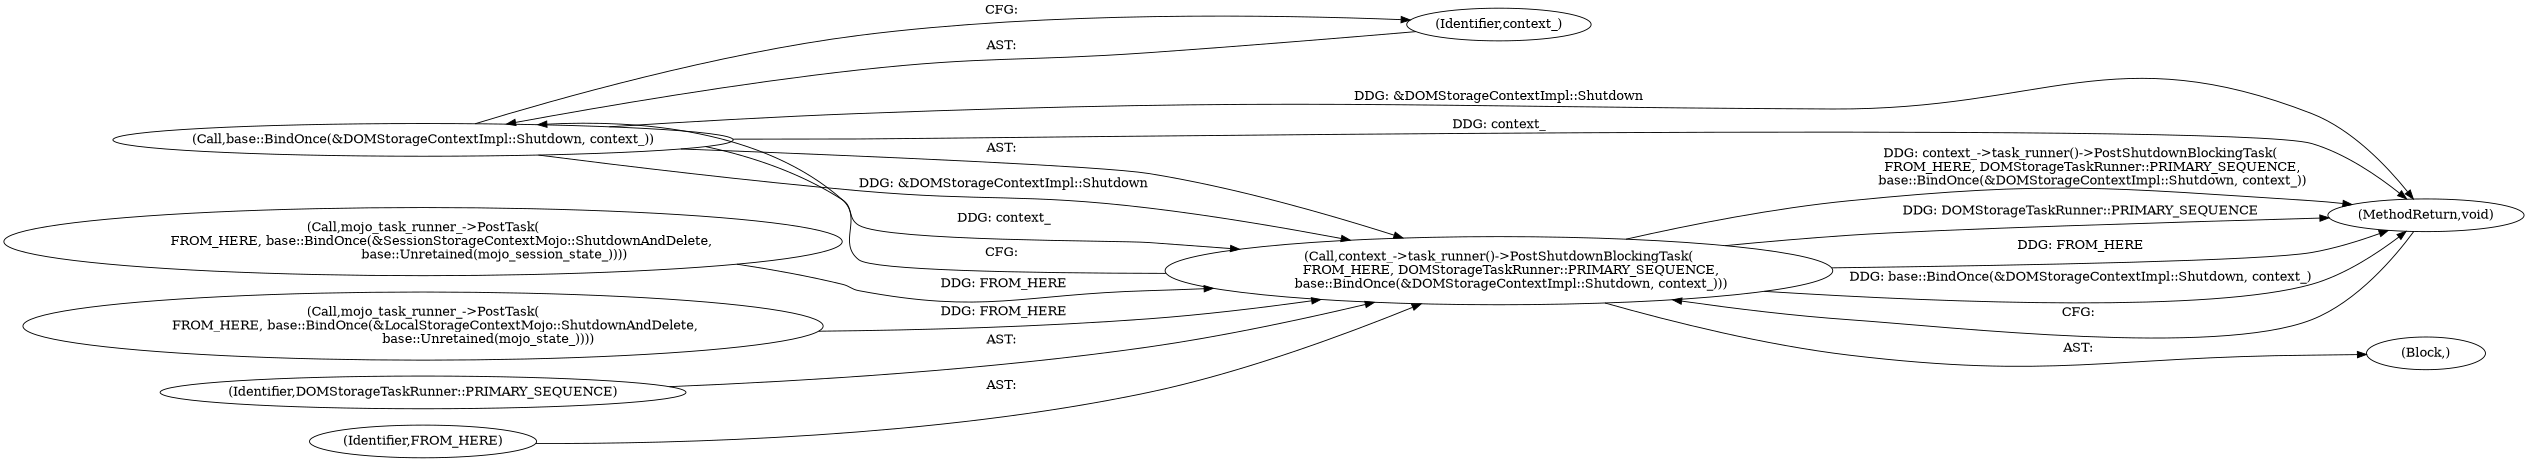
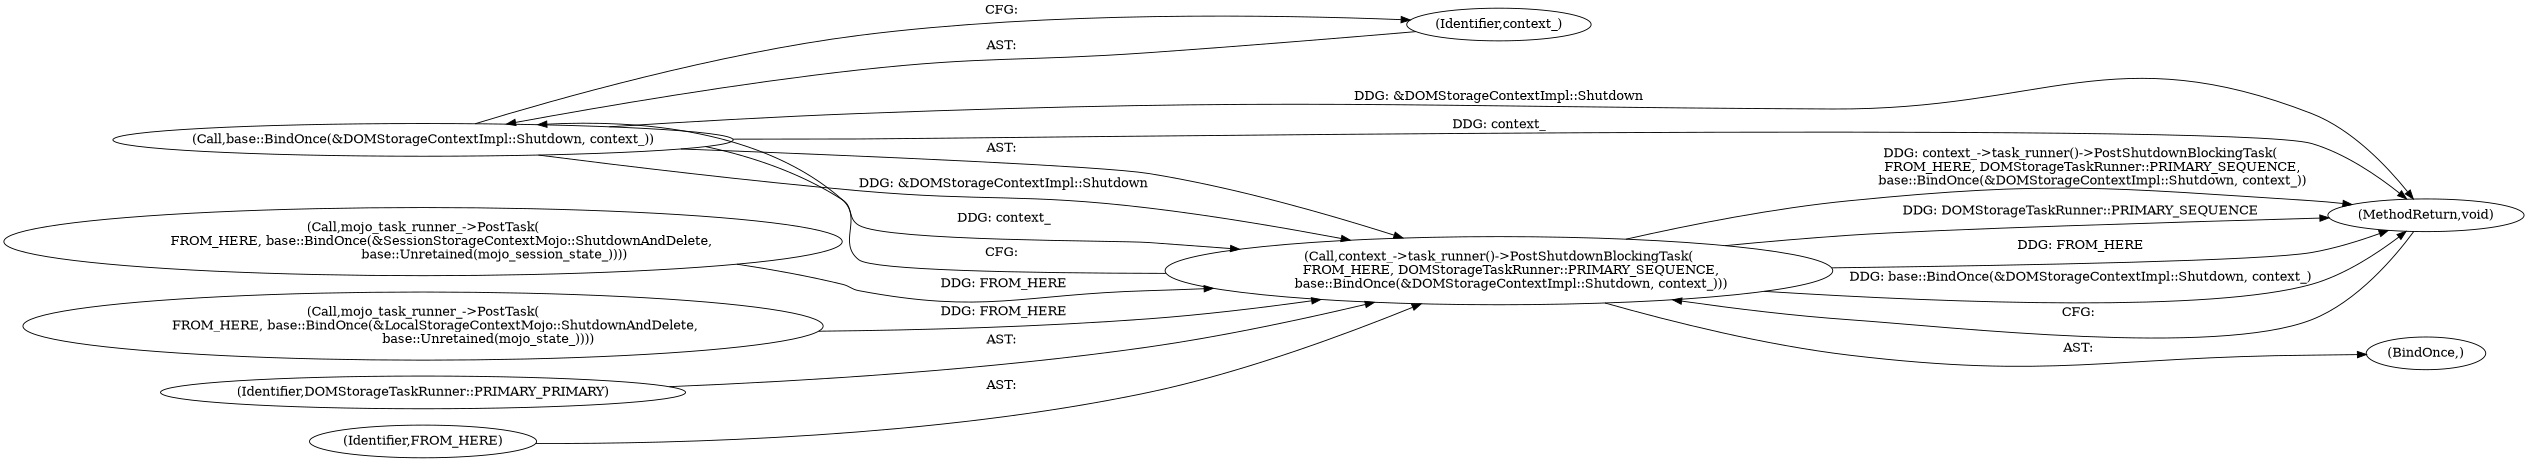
node "(Block,)": label "(Block,)" -> "(BindOnce,)"
node "(Identifier,DOMStorageTaskRunner::PRIMARY_SEQUENCE)": label "(Identifier,DOMStorageTaskRunner::PRIMARY_SEQUENCE)" -> "(Identifier,DOMStorageTaskRunner::PRIMARY_PRIMARY)"
